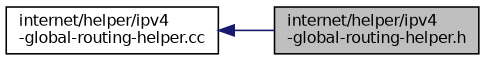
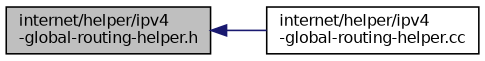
edge "internet/helper/ipv4 -global-routing-helper.h" -> "internet/helper/ipv4 -global-routing-helper.cc": reversed
